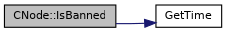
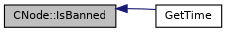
edge "CNode::IsBanned" -> "GetTime": reversed
